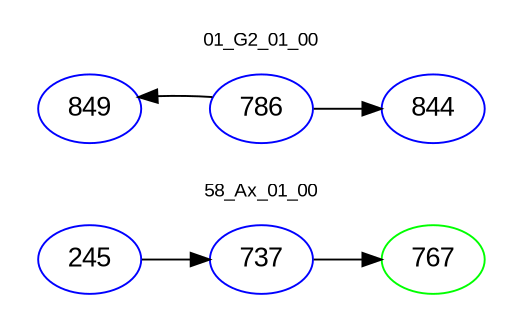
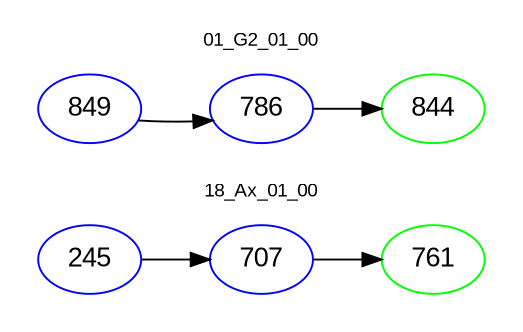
edge "786" -> "849": reversed
node "844": color blue -> green
cluster "58_Ax_01_00": label "58_Ax_01_00" -> "18_Ax_01_00"
node "737": label "737" -> "707"
node "767": label "767" -> "761"
